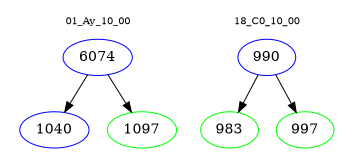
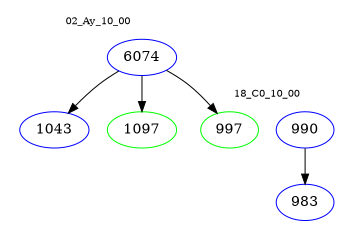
cluster "01_Ay_10_00": label "01_Ay_10_00" -> "02_Ay_10_00"
edge "990" -> "997": now "6074" -> "997"
node "1040": label "1040" -> "1043"
node "983": color green -> blue
